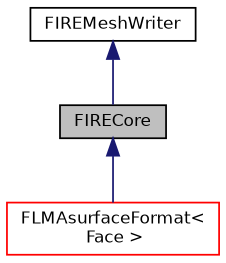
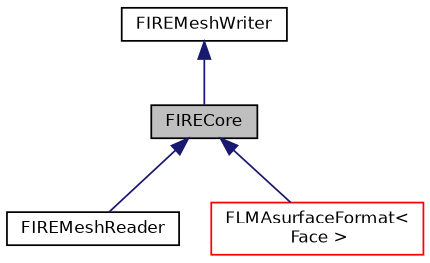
node "FIREMeshReader": added
